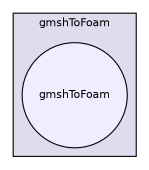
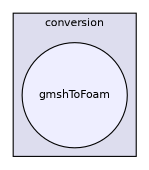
cluster "gmshToFoam": label "gmshToFoam" -> "conversion"
